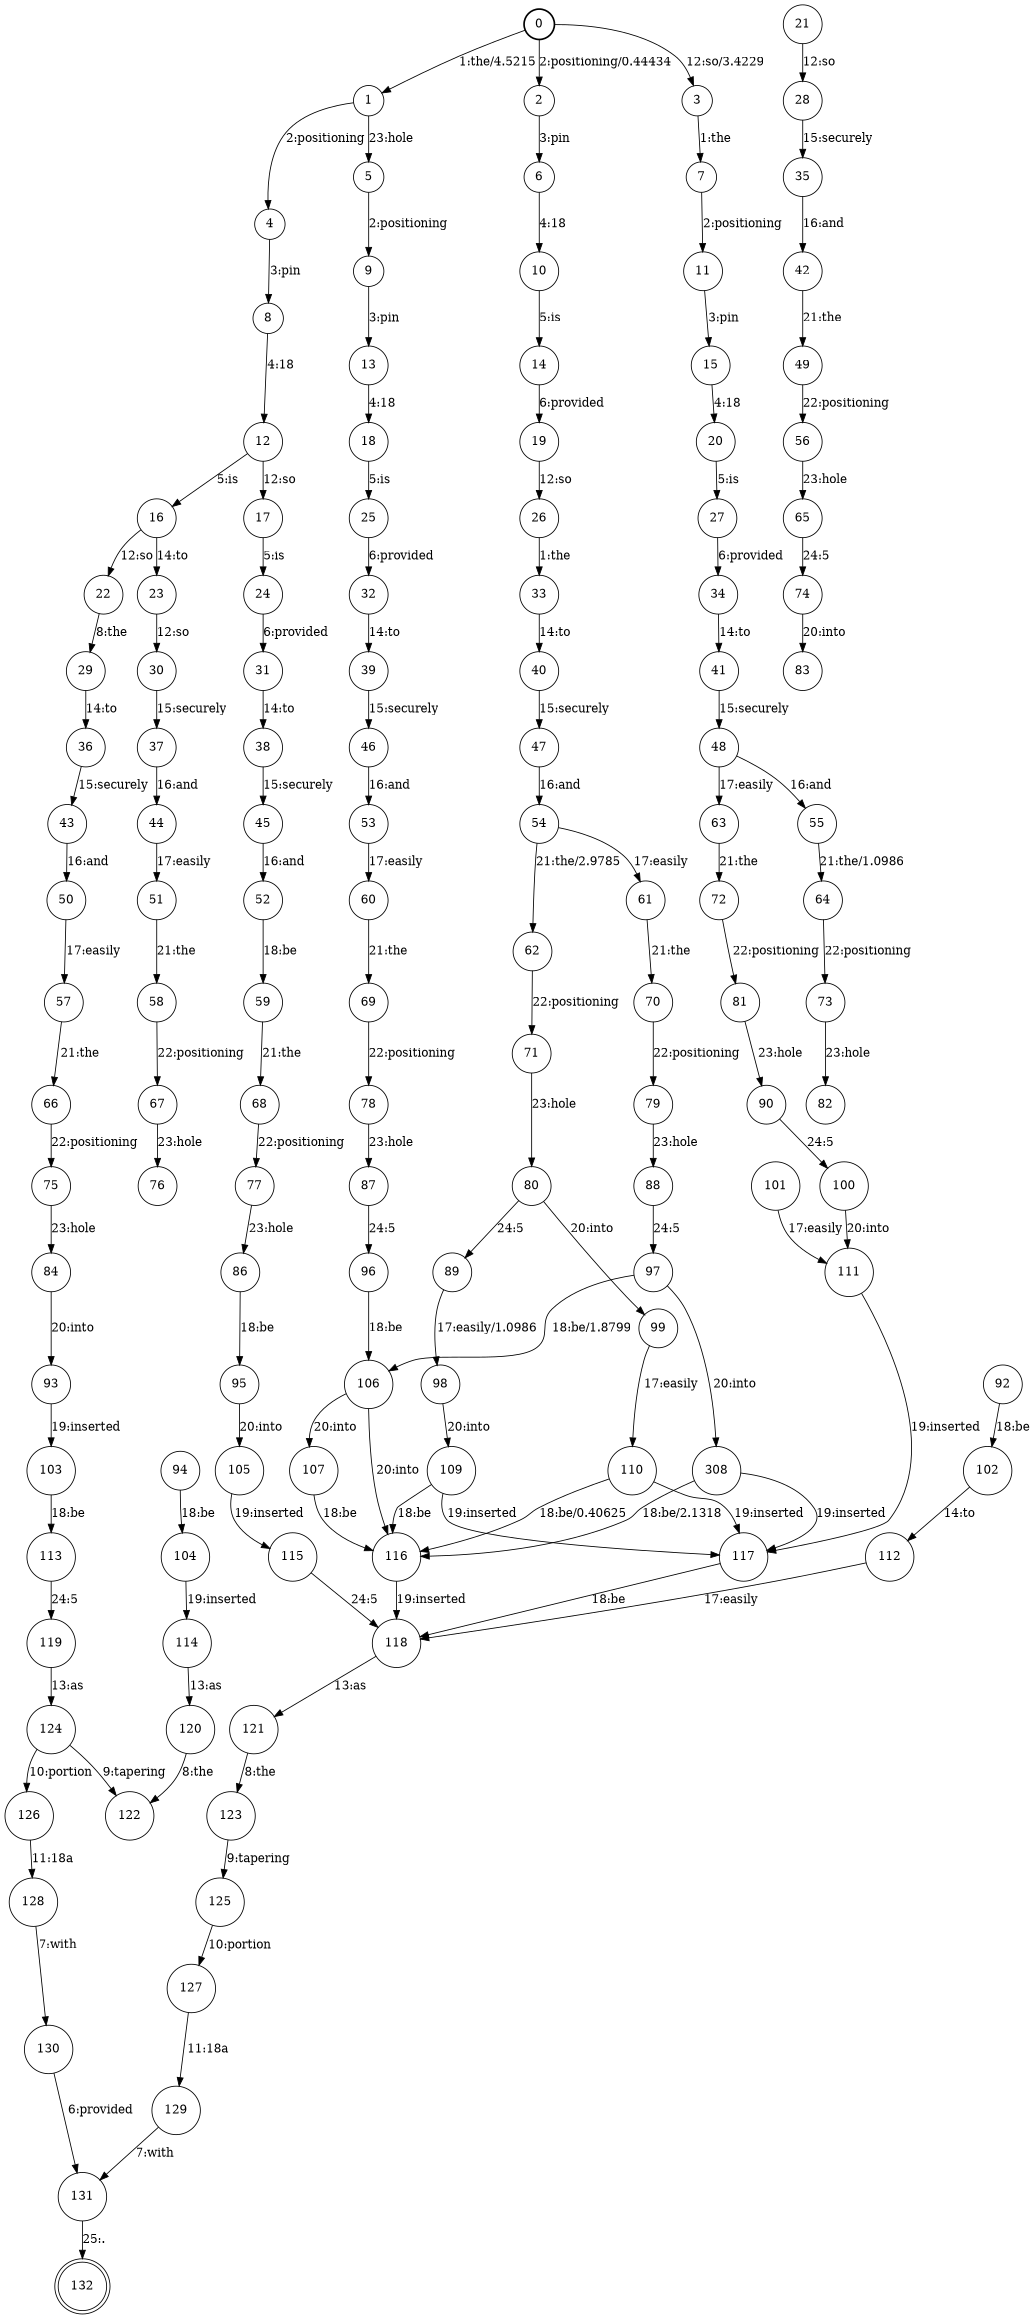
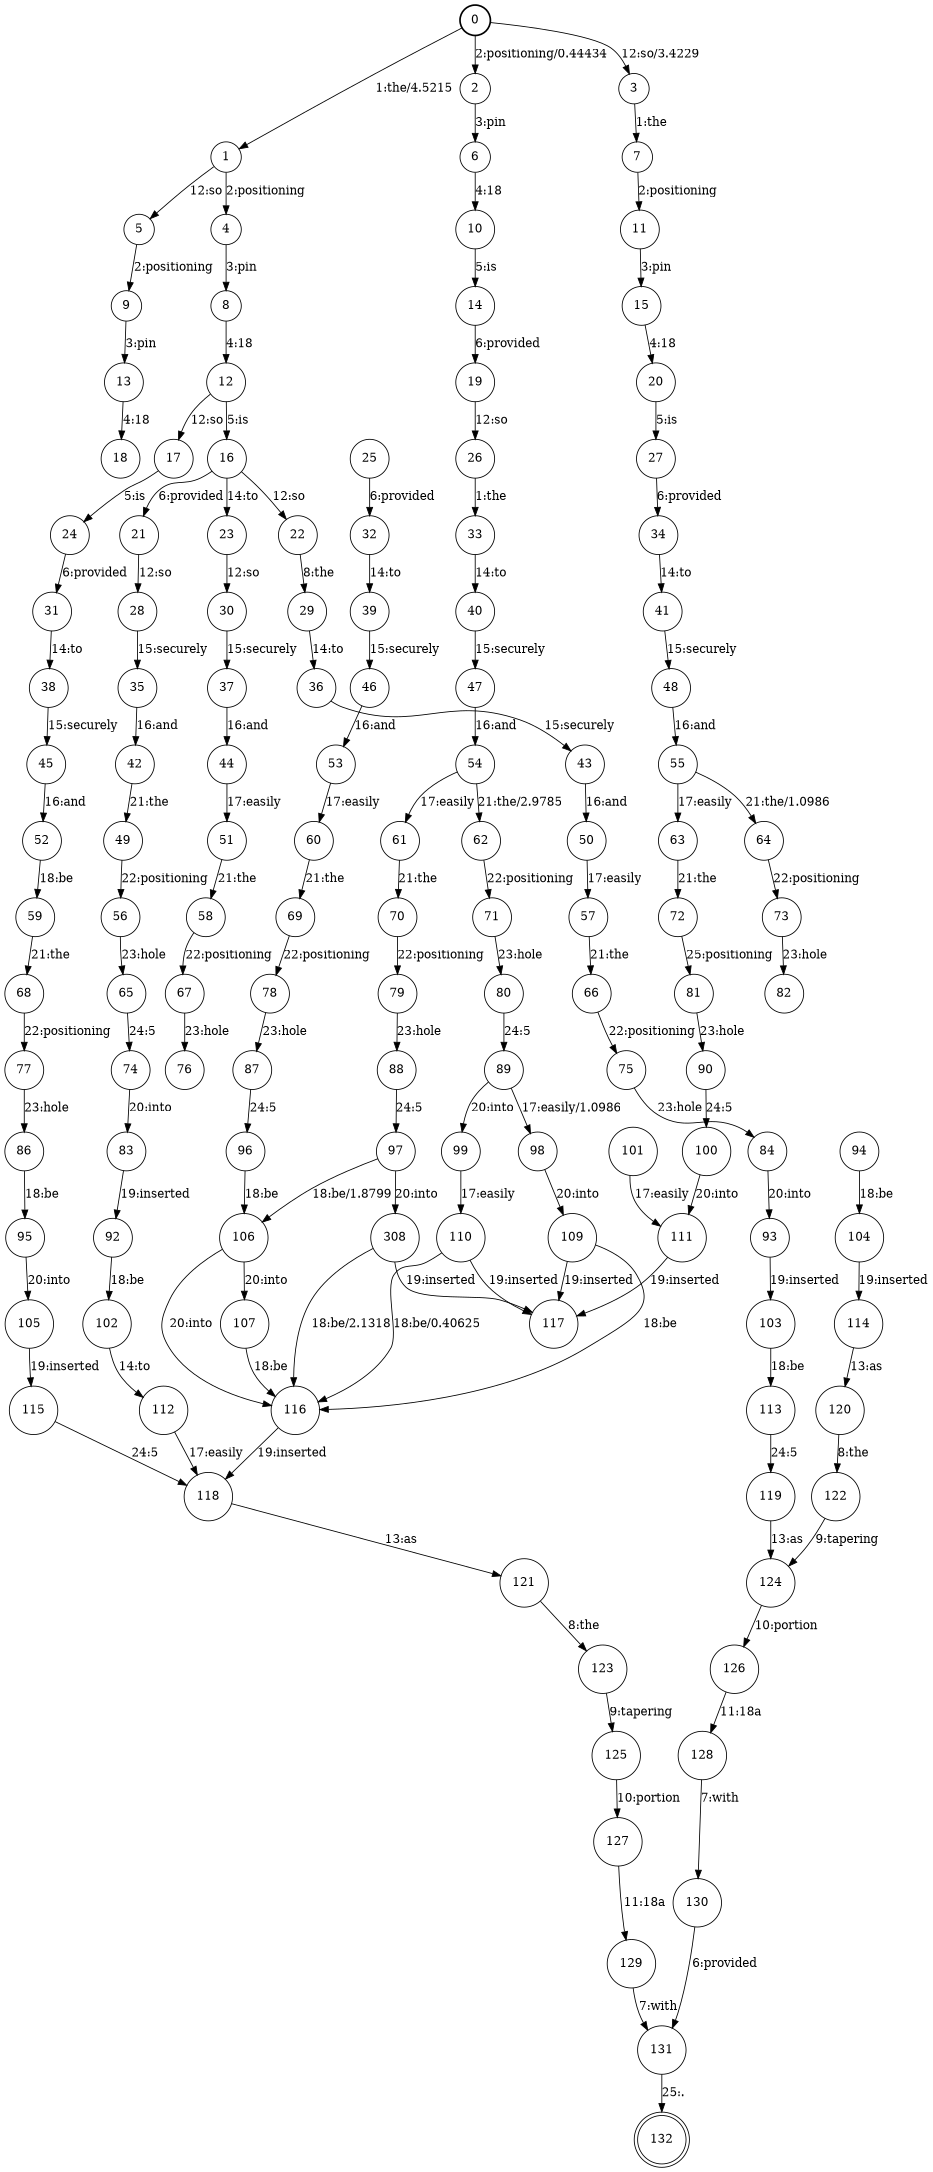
edge "1" -> "5": label "23:hole" -> "12:so"
edge "18" -> "25": removed, label "5:is"
edge "16" -> "21": added, label "6:provided"
edge "48" -> "63": now "55" -> "63"
edge "72" -> "81": label "22:positioning" -> "25:positioning"
edge "83" -> "92": added, label "19:inserted"
edge "80" -> "99": now "89" -> "99"
edge "117" -> "118": removed, label "18:be"
edge "124" -> "122": reversed
